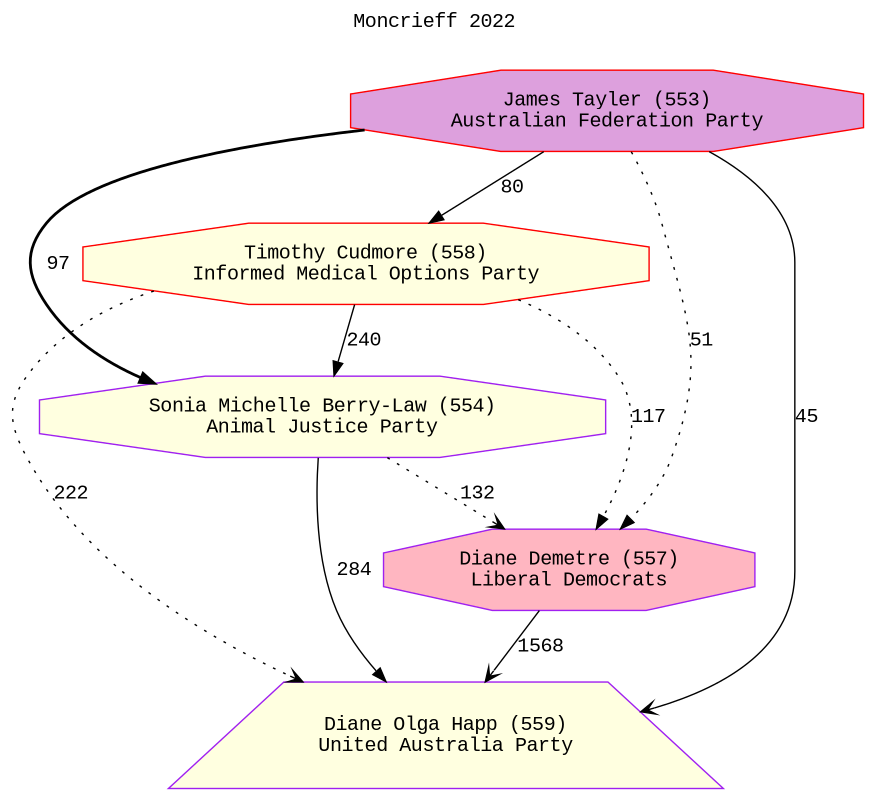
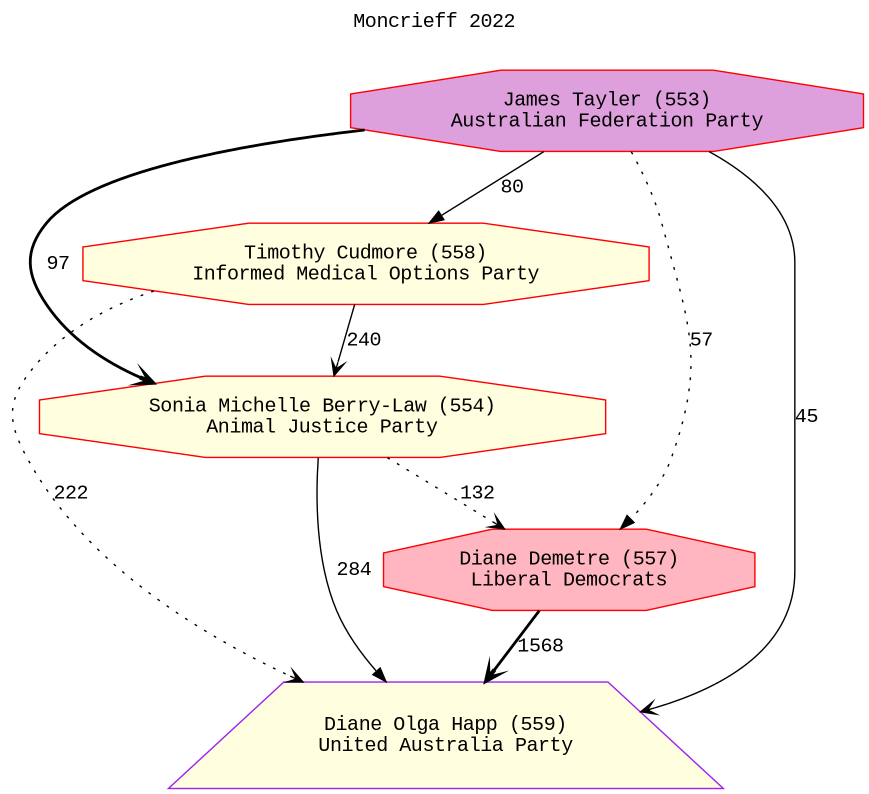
edge "James Tayler (553) Australian Federation Party" -> "Sonia Michelle Berry-Law (554) Animal Justice Party": arrowhead normal -> vee
edge "Timothy Cudmore (558) Informed Medical Options Party" -> "Sonia Michelle Berry-Law (554) Animal Justice Party": arrowhead normal -> vee
edge "James Tayler (553) Australian Federation Party" -> "Diane Demetre (557) Liberal Democrats": label "51" -> "57"
edge "Timothy Cudmore (558) Informed Medical Options Party" -> "Diane Demetre (557) Liberal Democrats": removed, label "117"
node "Sonia Michelle Berry-Law (554) Animal Justice Party": color purple -> red
node "Diane Demetre (557) Liberal Democrats": color purple -> red
edge "Diane Demetre (557) Liberal Democrats" -> "Diane Olga Happ (559) United Australia Party": style solid -> bold
